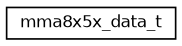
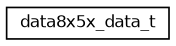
node "mma8x5x_data_t": label "mma8x5x_data_t" -> "data8x5x_data_t"
